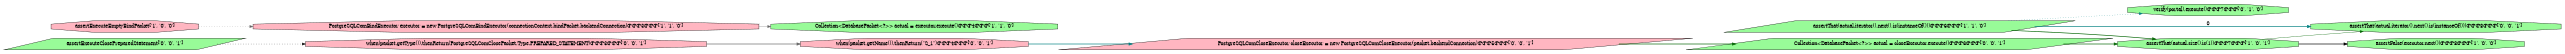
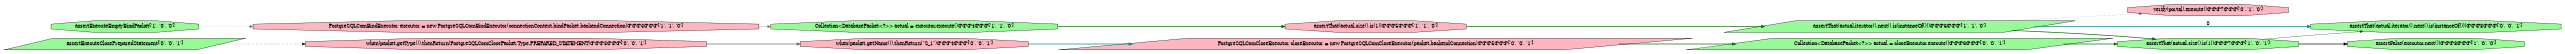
node "verify(portal).execute()@@@7@@@['0', '1', '0']": fillcolor palegreen -> lightpink
node "assertExecuteEmptyBindPacket['1', '0', '0']": fillcolor lightpink -> palegreen
node "assertThat(actual.size(),is(1))@@@5@@@['1', '1', '0']": added
